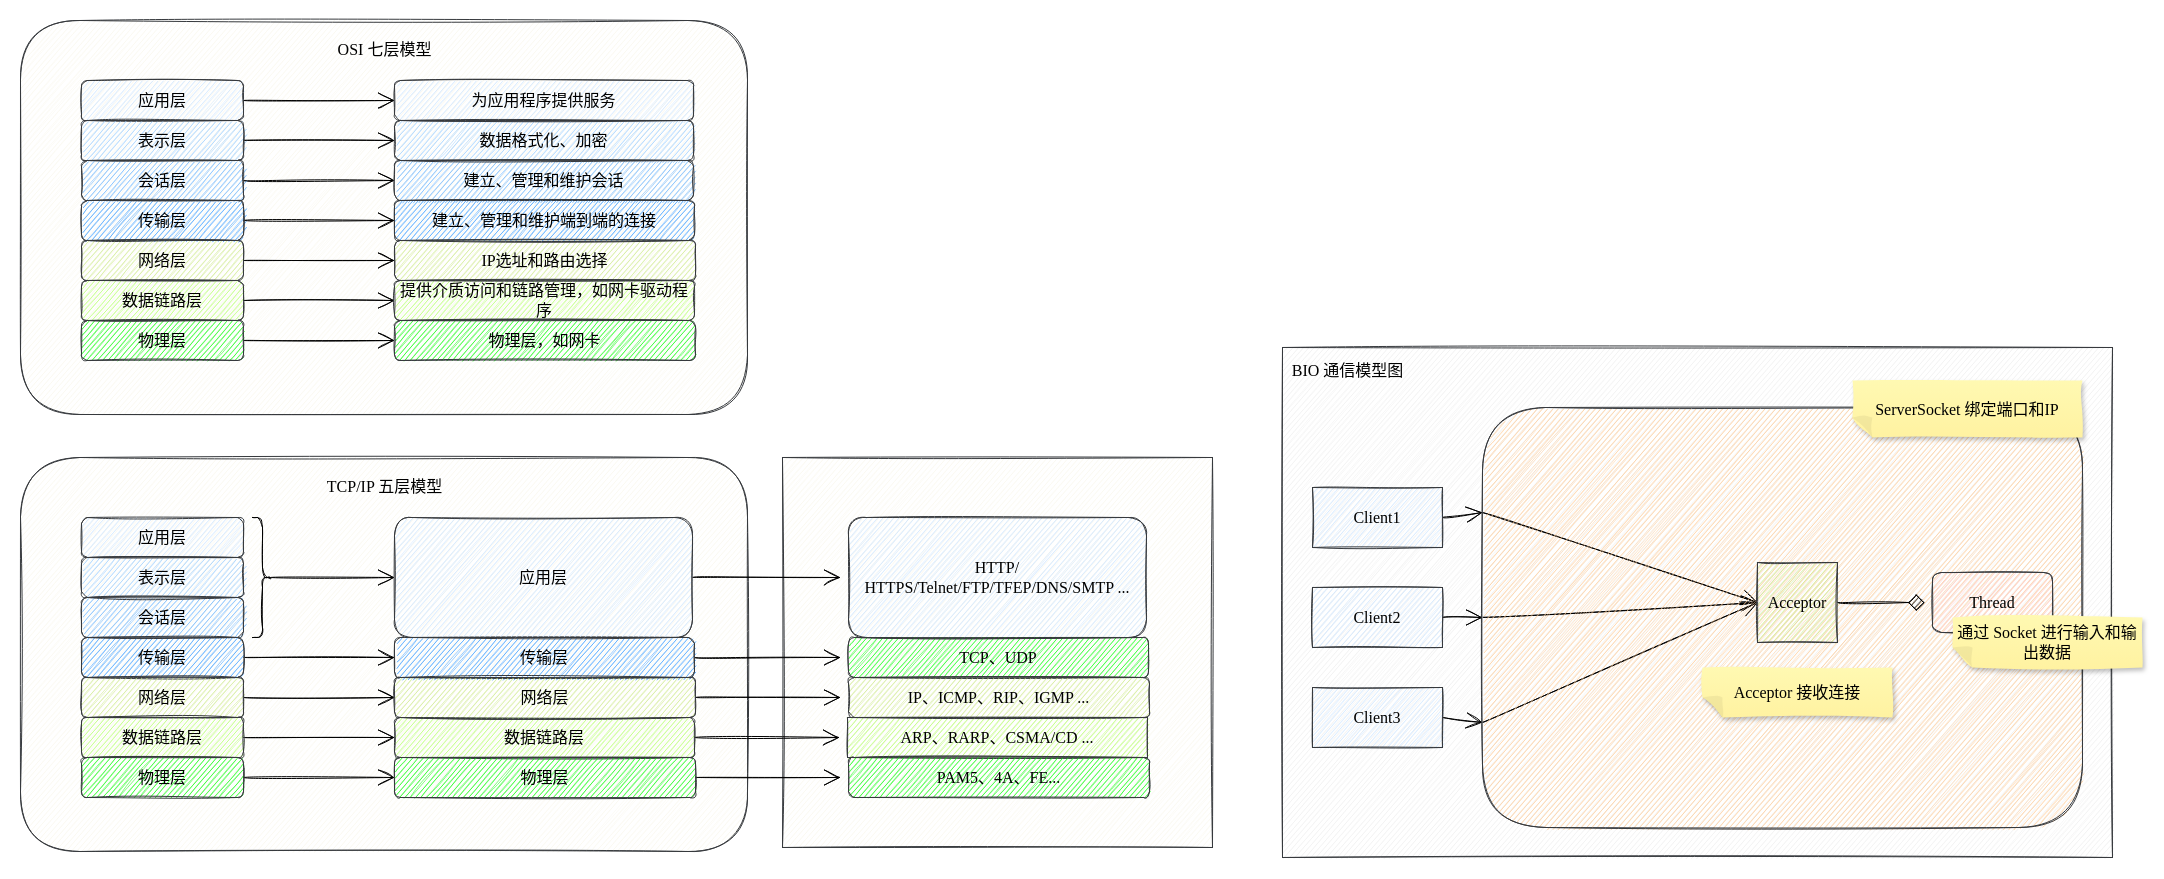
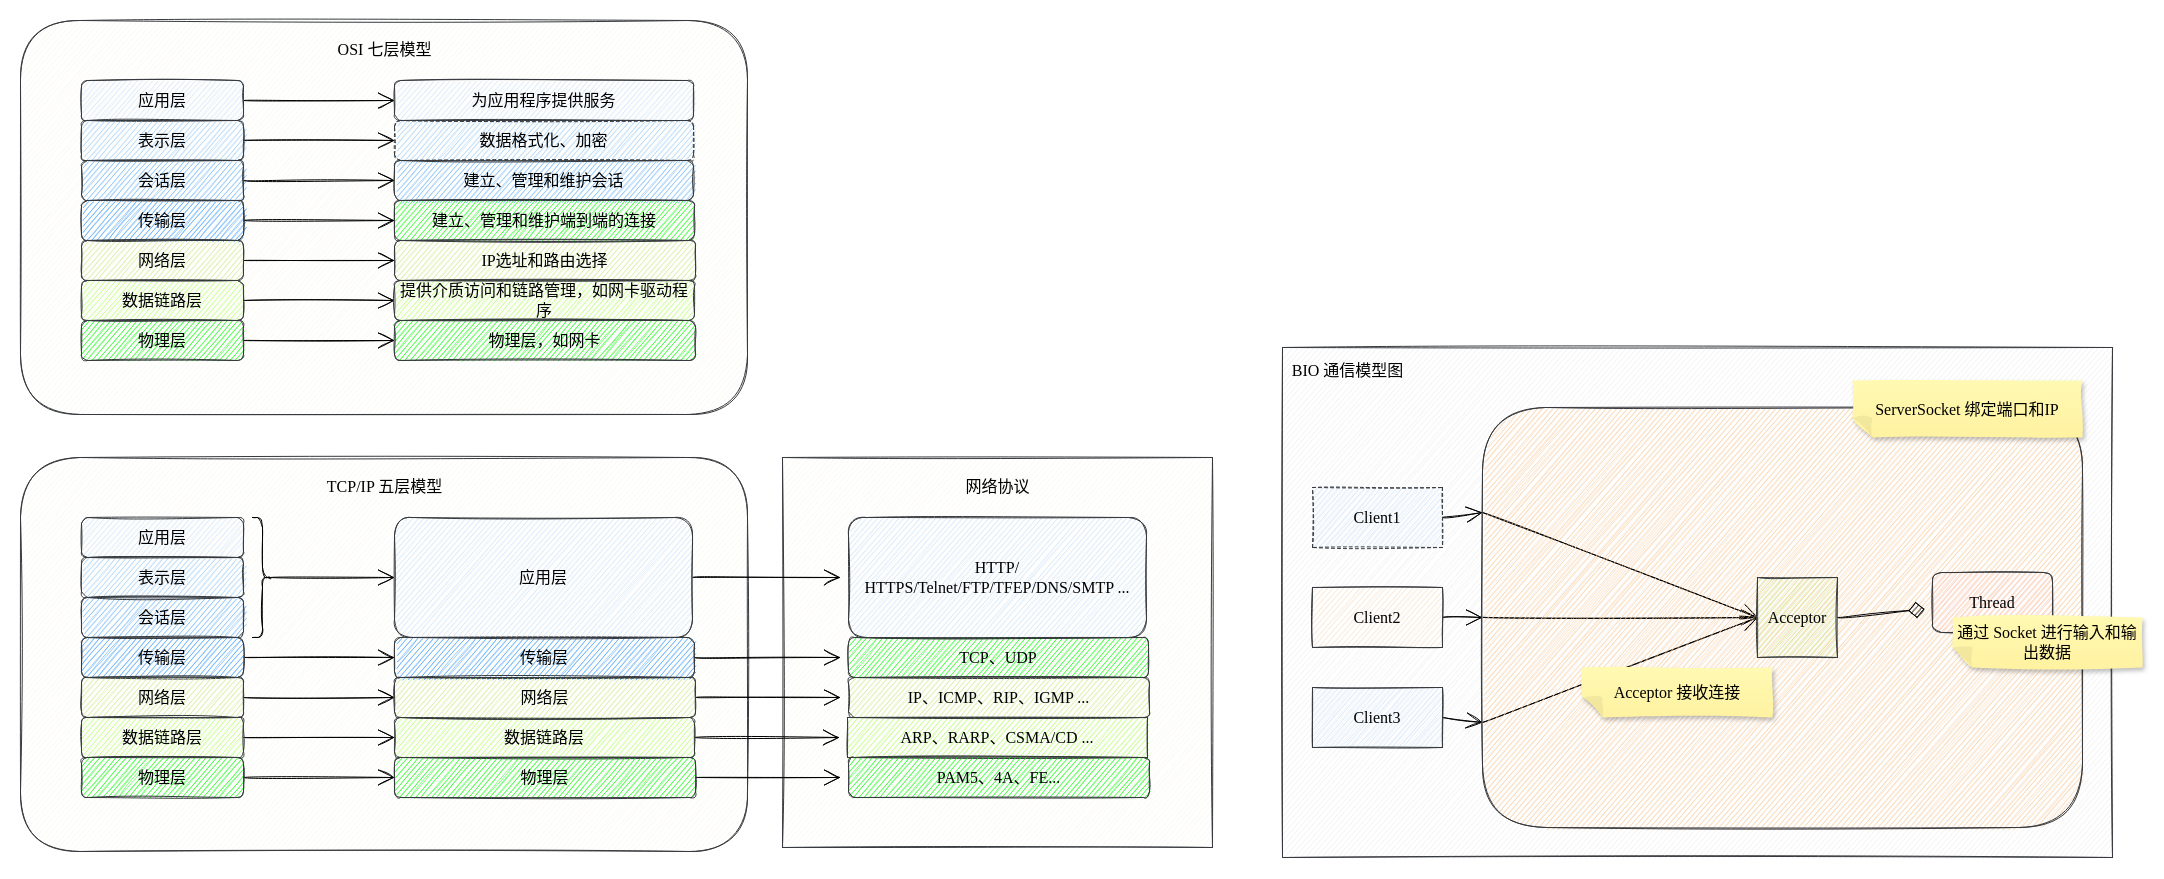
node "数据格式化、加密": style solid -> dashed
node "建立、管理和维护端到端的连接": fillcolor #3399ff -> #00ff00
node "网络协议": added
node "Client1": style solid -> dashed
node "Acceptor": moved (1798, 603) -> (1798, 618)
node "Client2": fillcolor #cce5ff -> #ffe6cc
node "Acceptor 接收连接": moved (1798, 693) -> (1678, 693)
